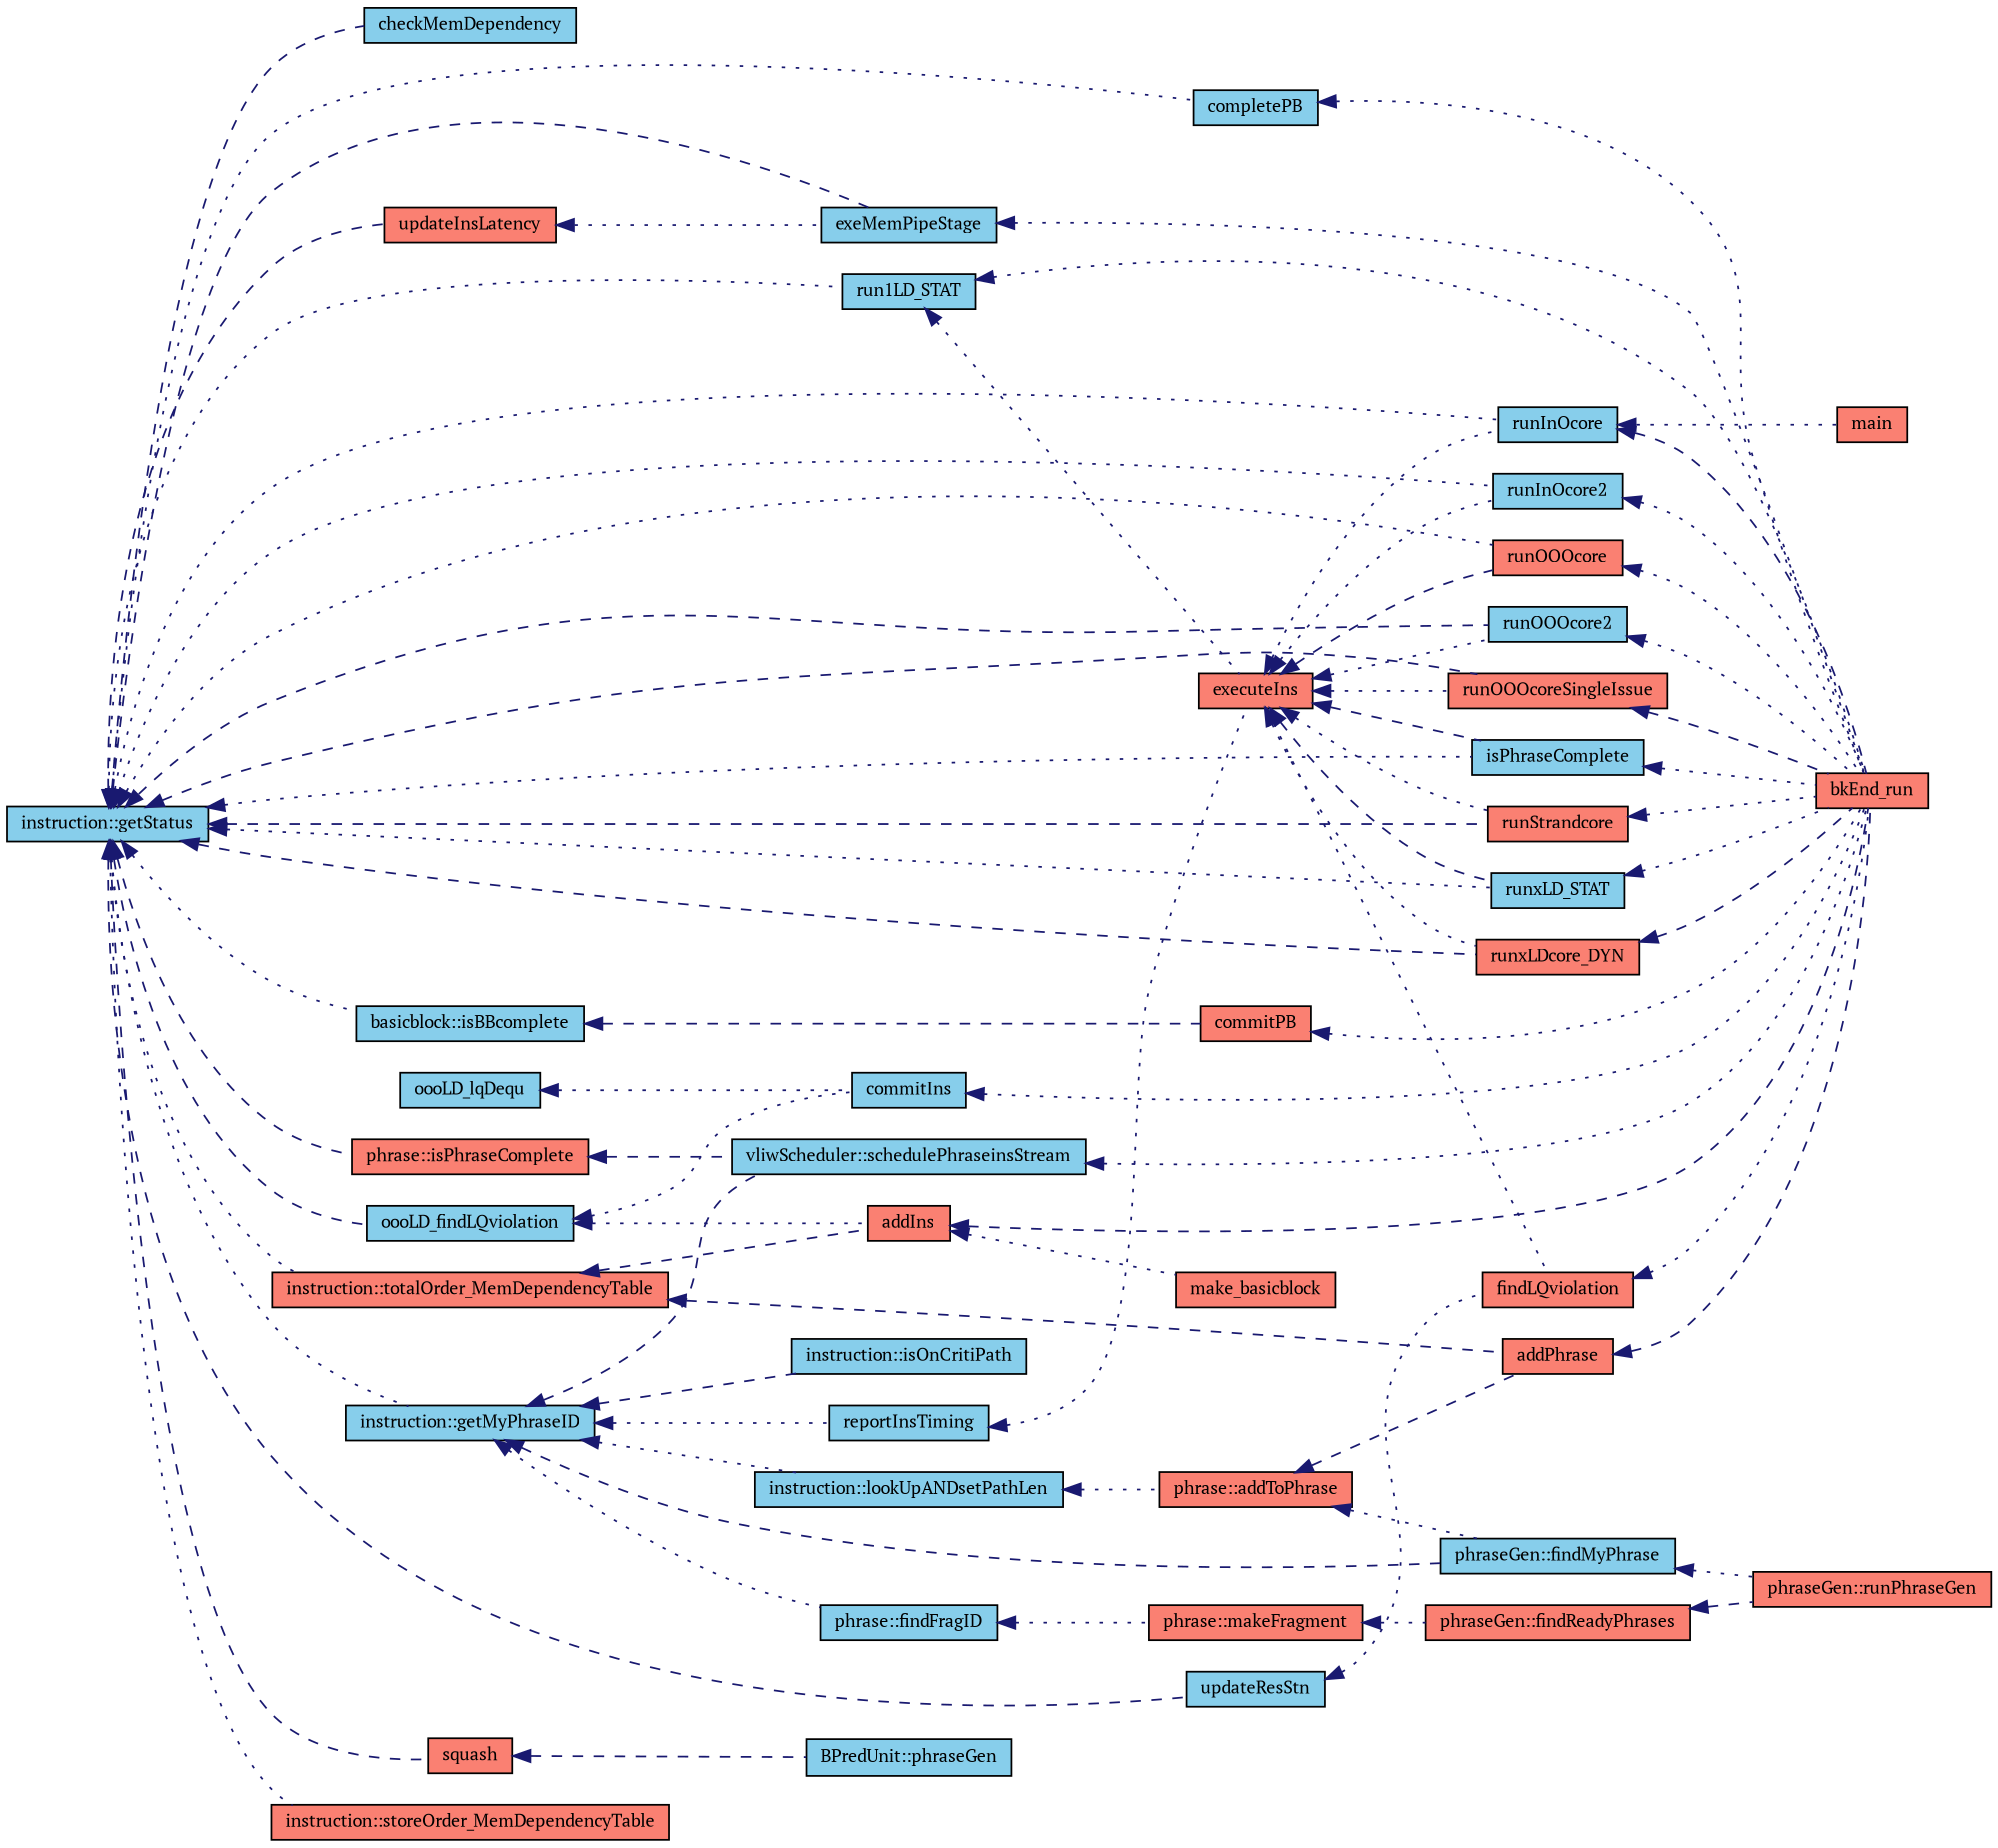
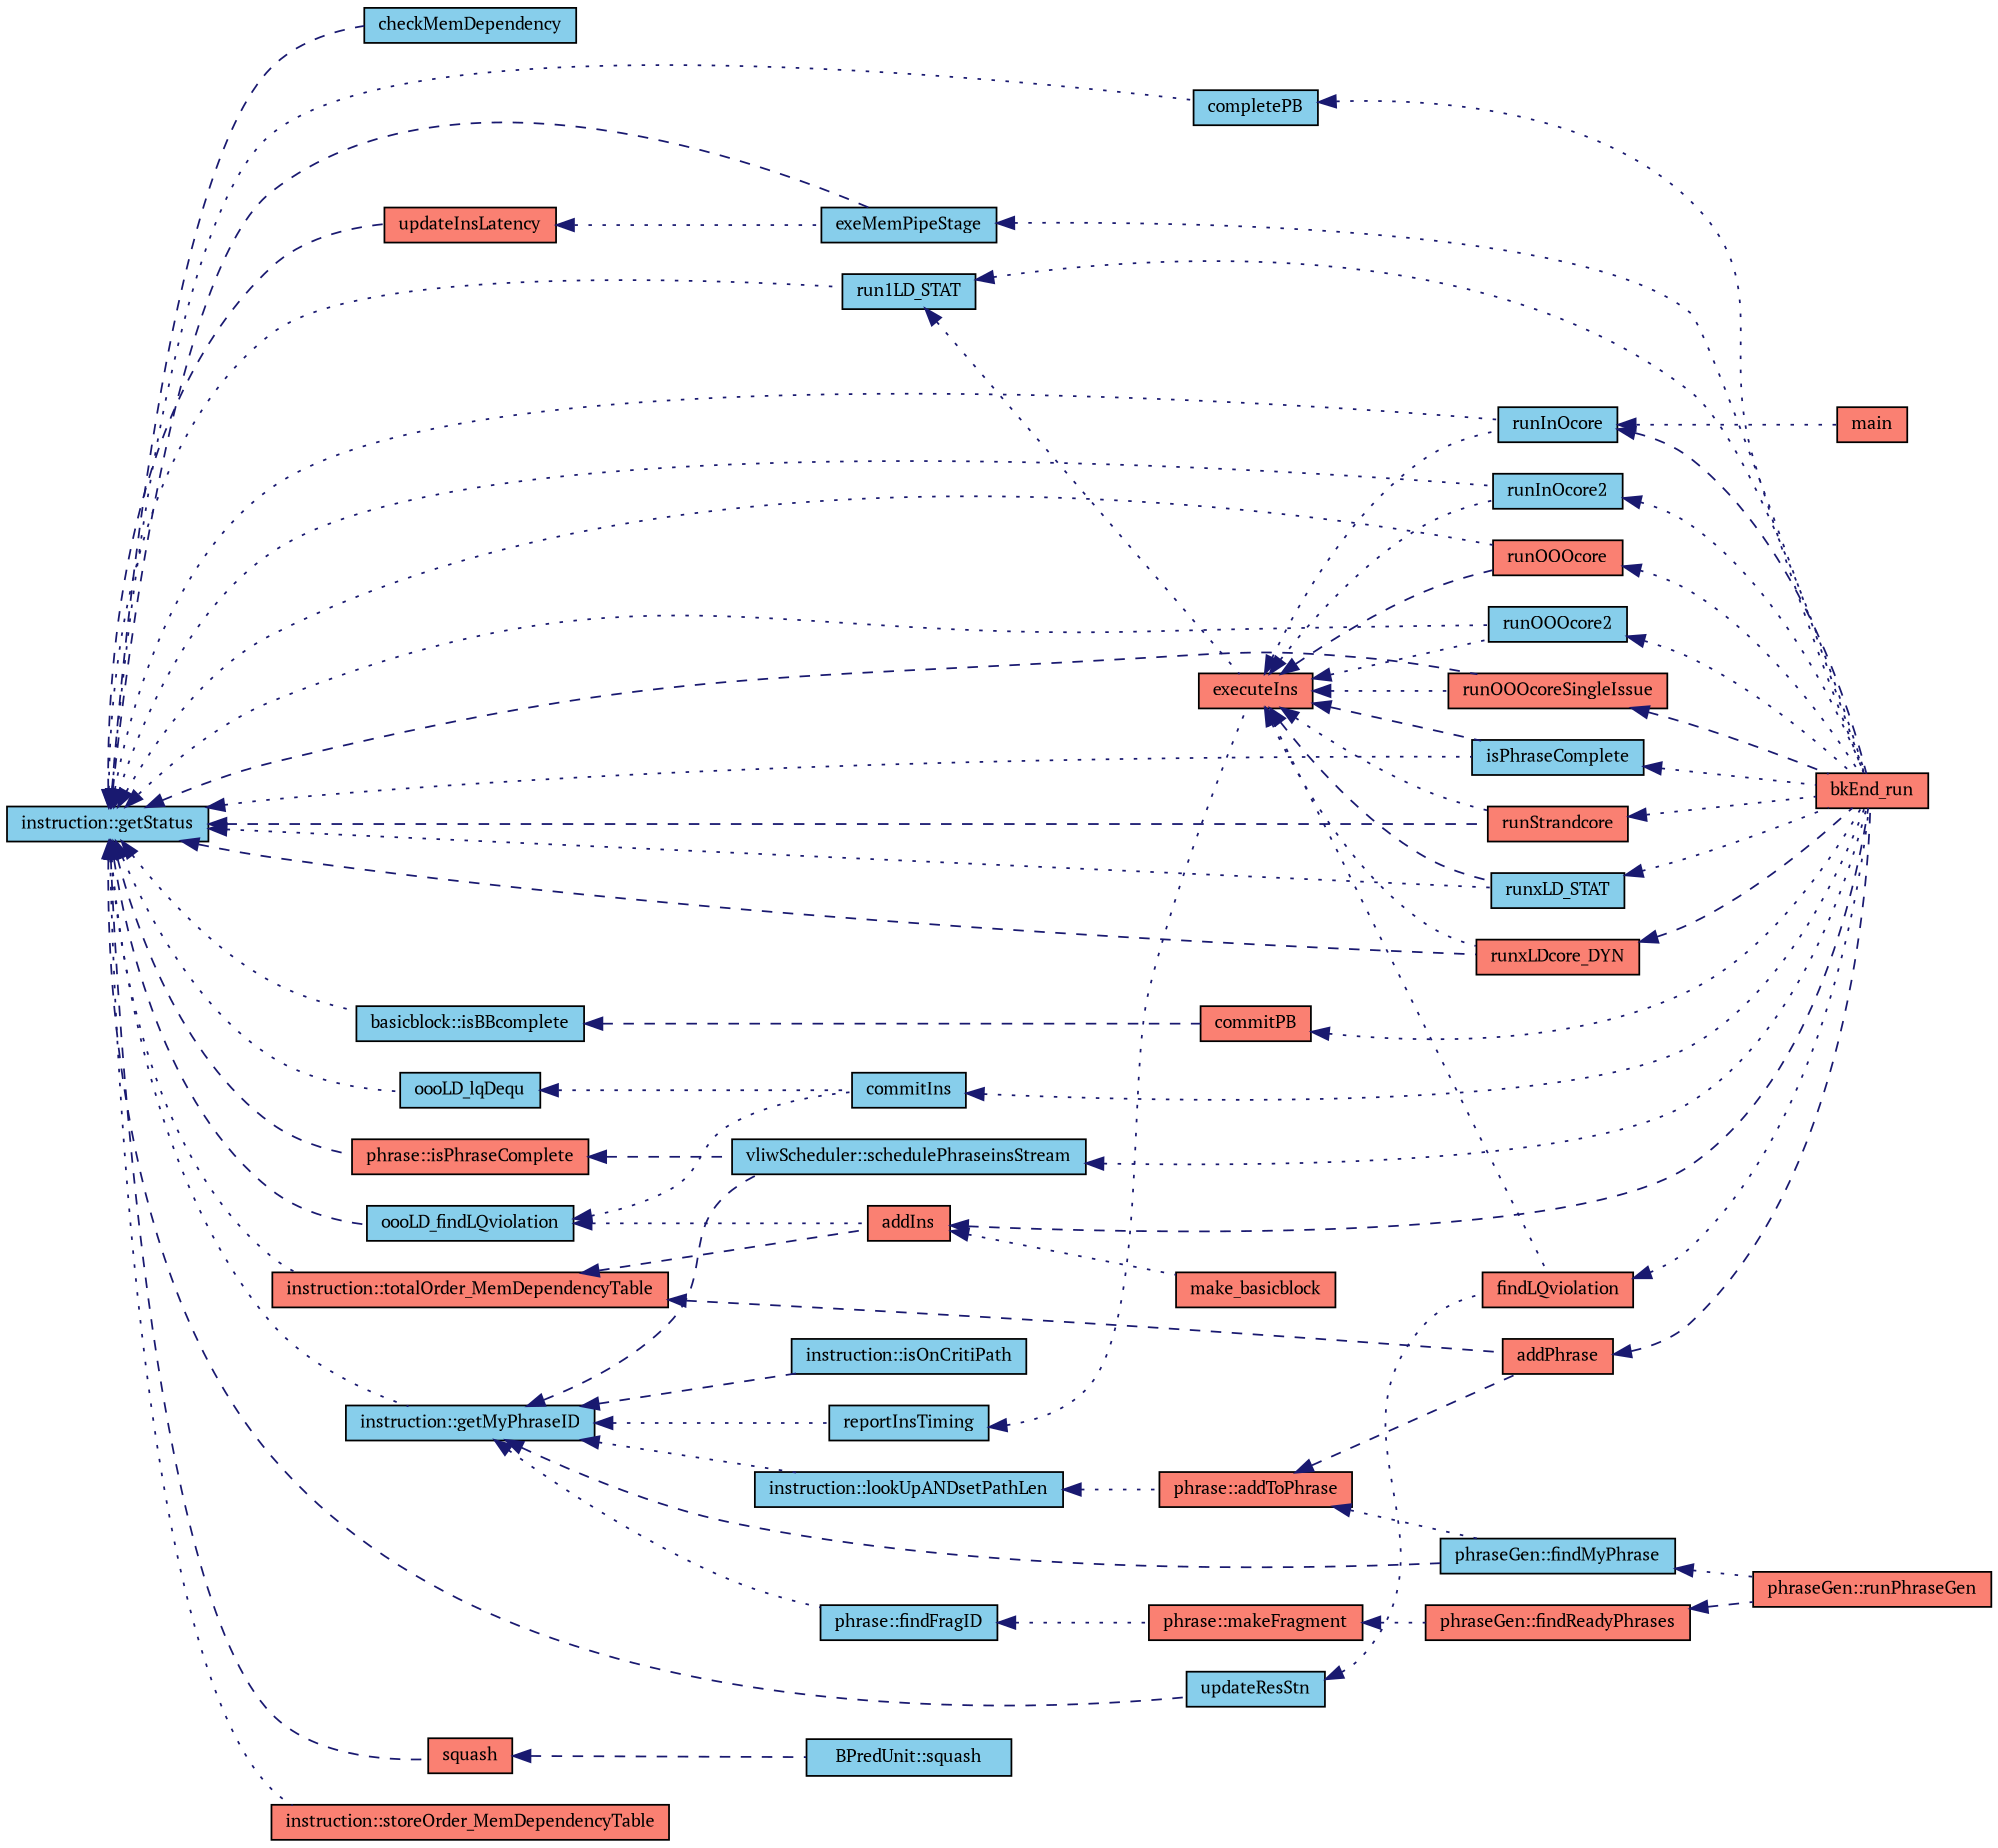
edge "runOOOcore2" -> "instruction::getStatus": style dashed -> dotted
edge "oooLD_lqDequ" -> "instruction::getStatus": added
node "BPredUnit::phraseGen": label "BPredUnit::phraseGen" -> "BPredUnit::squash"
